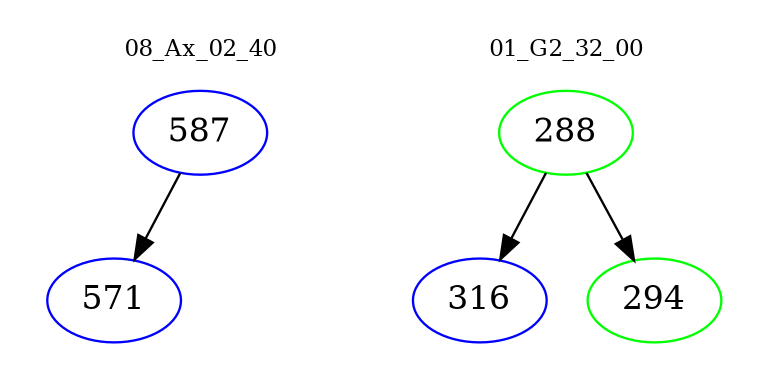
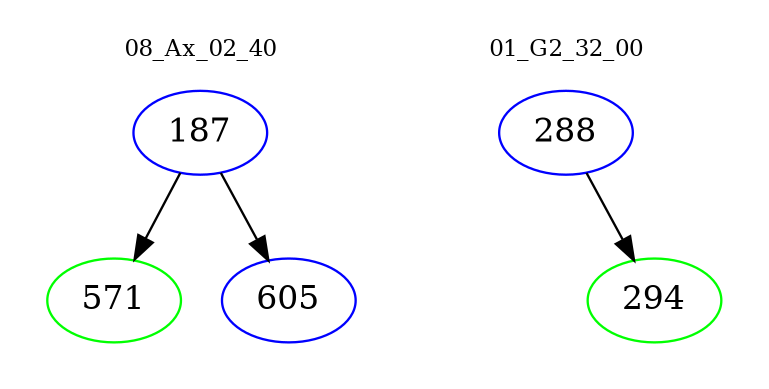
node "587": label "587" -> "187"
node "288": color green -> blue
node "571": color blue -> green
node "605": added
node "316": removed
